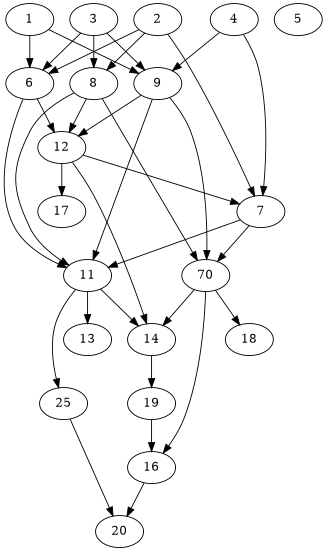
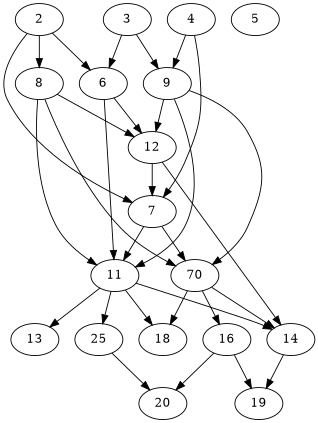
node "1": removed
edge "3" -> "8": removed
node "17": removed
edge "11" -> "18": added
edge "19" -> "16": reversed
